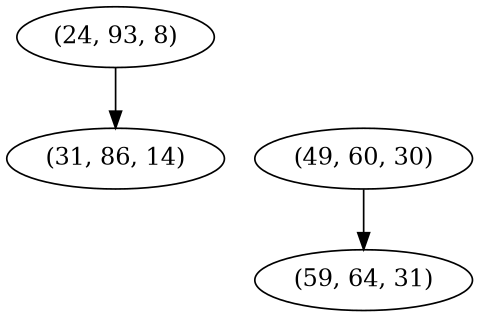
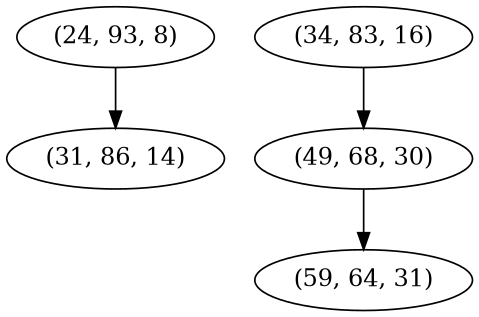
node "(34, 83, 16)": added
node "(49, 60, 30)": label "(49, 60, 30)" -> "(49, 68, 30)"
